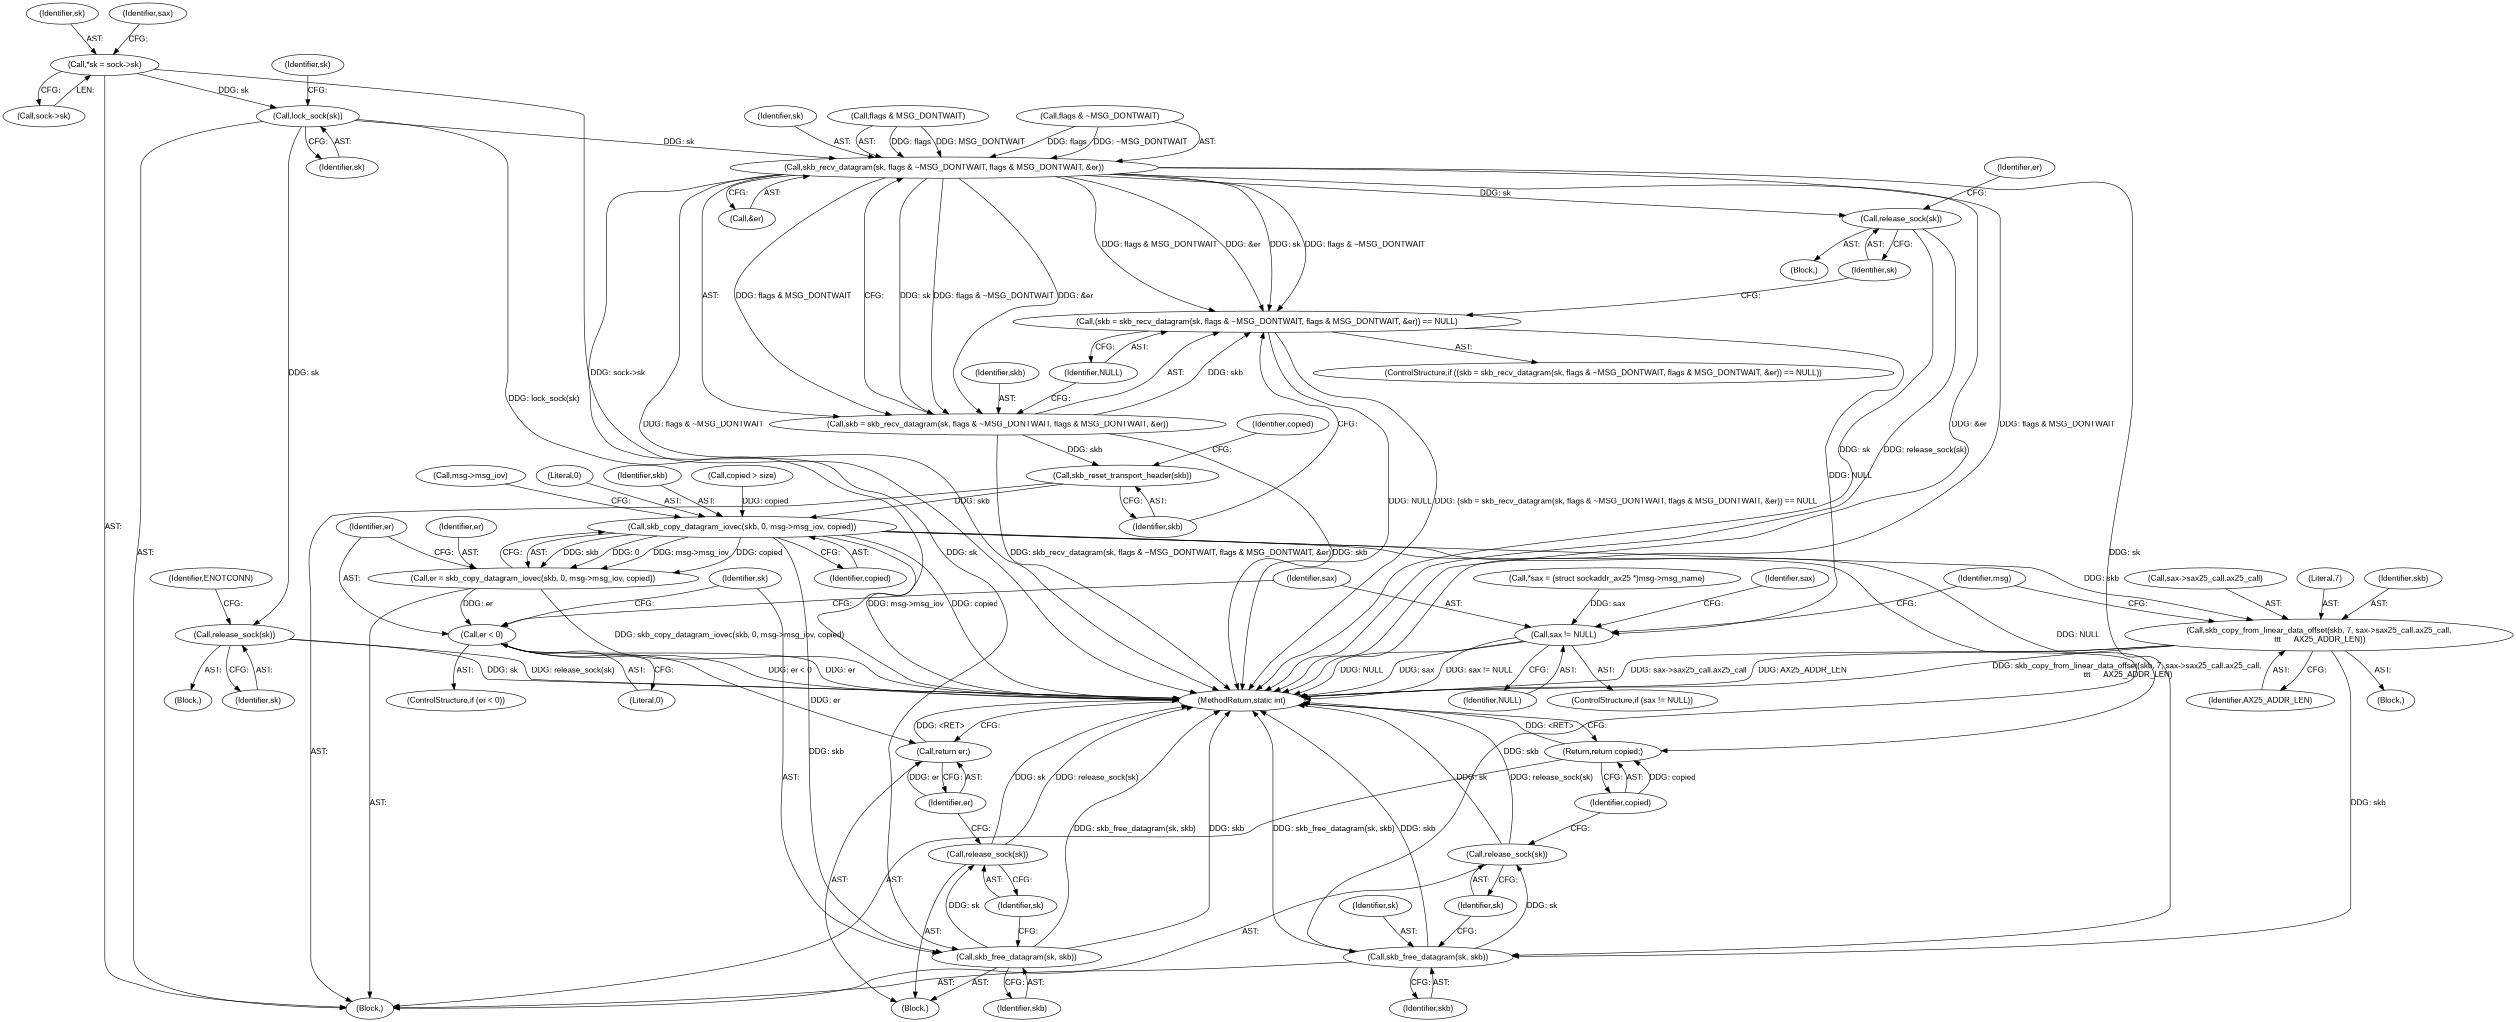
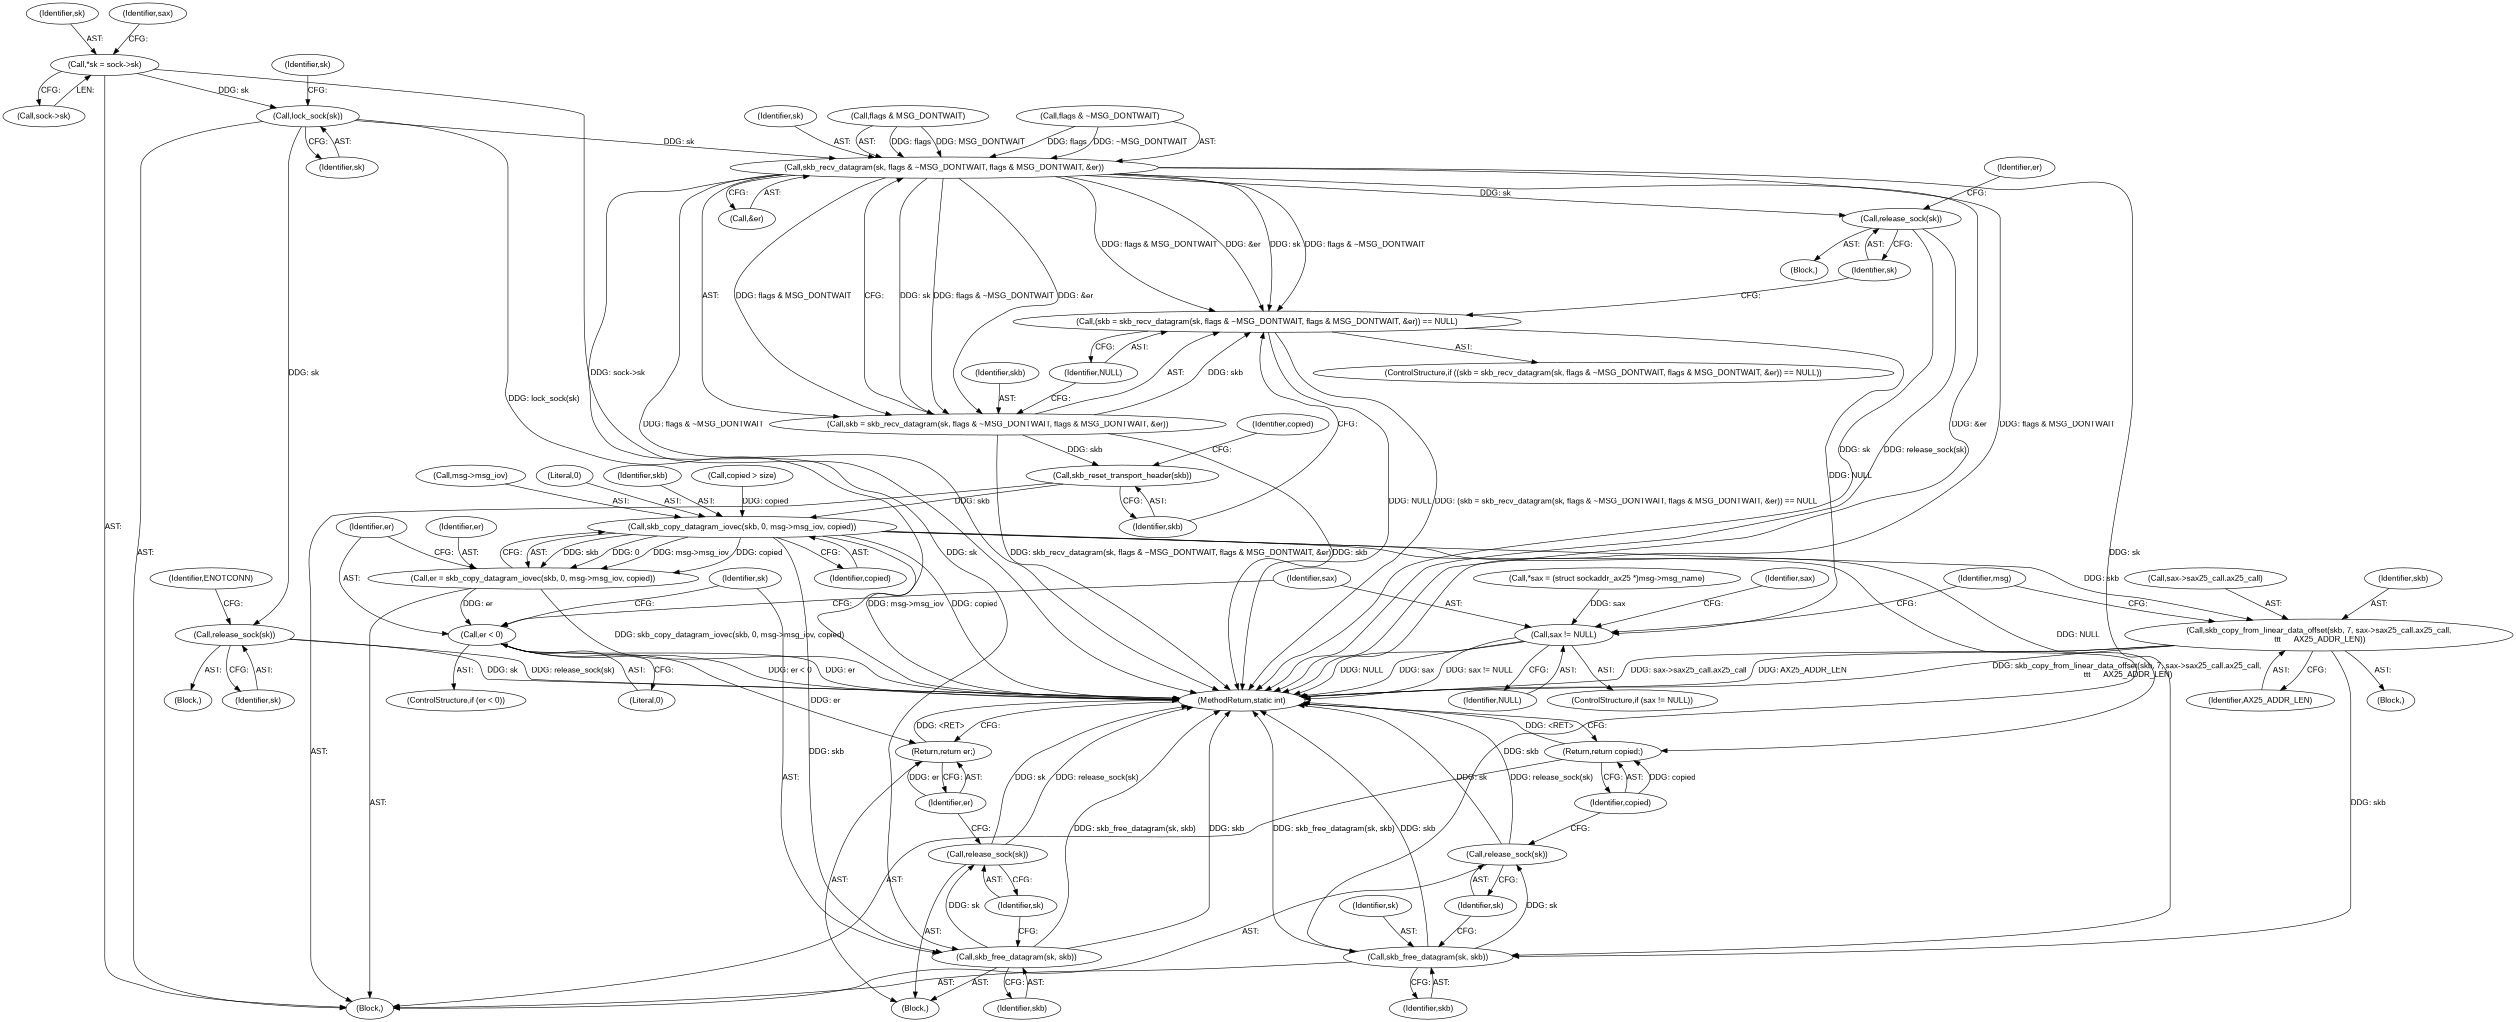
edge "(Call,msg->msg_iov)" -> "(Call,skb_copy_datagram_iovec(skb, 0, msg->msg_iov, copied))": label "CFG: " -> "AST: "
node "(Literal,7)": removed
node "(Call,return er;)": label "(Call,return er;)" -> "(Return,return er;)"
